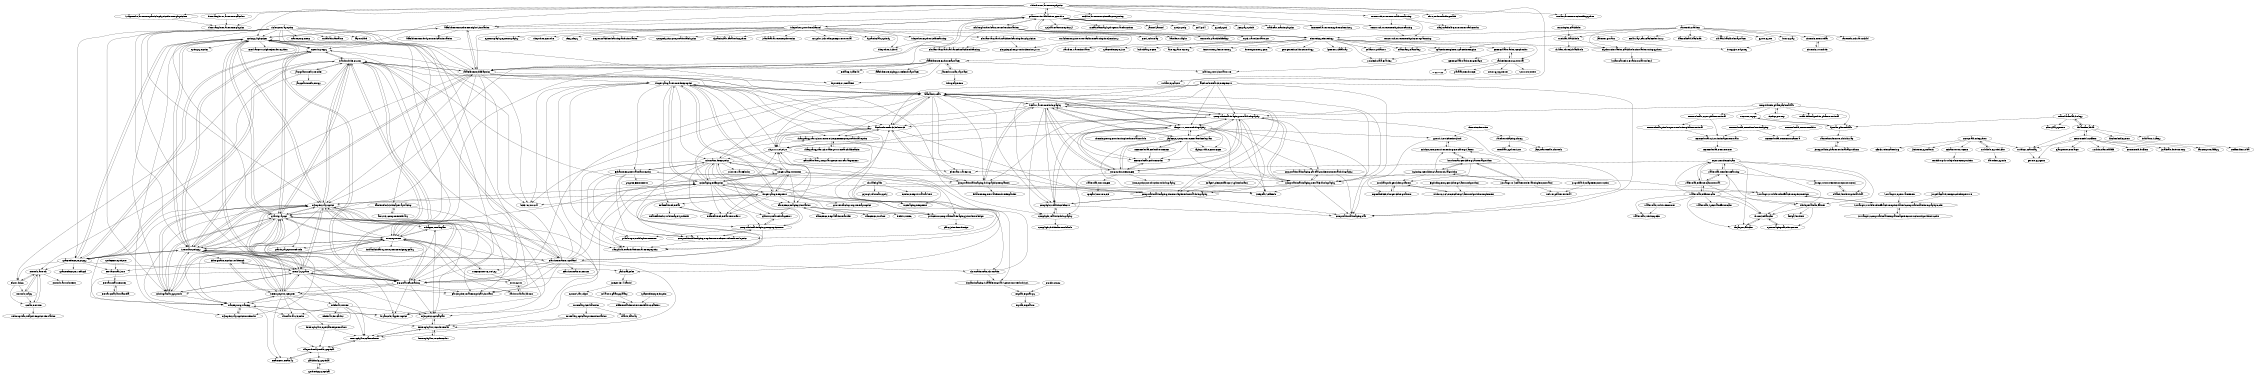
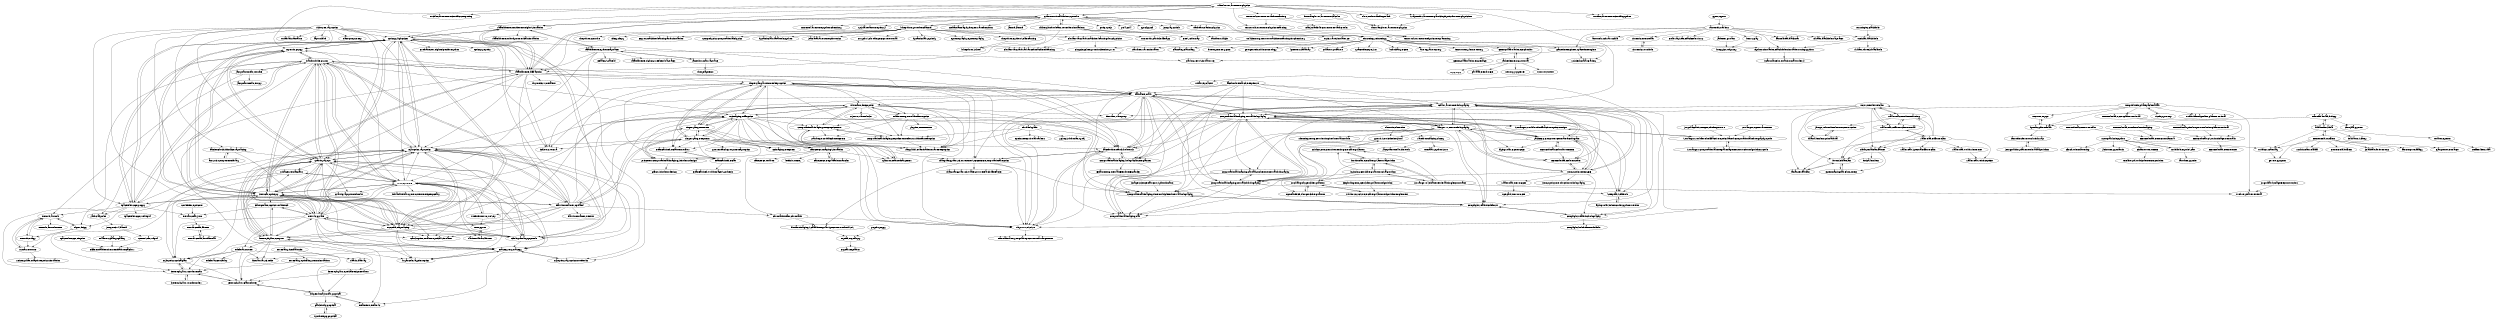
edge "rantonels/starless" -> "gyoto/Gyoto": reversed
edge "rafael-fuente/Python-Raytracer" -> "sbyrnes321/metalens": now "rafael-fuente/Python-Raytracer" -> "rafael-fuente/Incoherent-Light-Simulation"
edge "ricktu288/ray-optics" -> "Garchupiter/Kraken-Optical-Simulator": removed
edge "tomgoldstein/phasepack-matlab" -> "tuelwer/phase-retrieval": added
node "kitchenknif/PyDDA": label "kitchenknif/PyDDA" -> "toolbox/PyDDA"
edge "zhaoguangyuan123/Make-your-research-life-easier" -> "zhaoguangyuan123/Awesome-SIGGRAPH-Computational-Optics": removed
edge "whywww/ASASM" -> "vsitzmann/deepoptics": reversed
node "flyingwolfz/holoencoder-python-version": added
node "DeMarcoLab/necroen": label "DeMarcoLab/necroen" -> "DeMarcoLab/fibsem"
